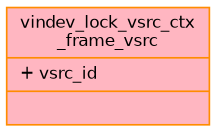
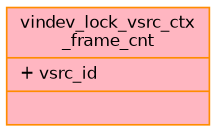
node "vindev_lock_vsrc_ctx": text "_frame_vsrc" -> "_frame_cnt"
